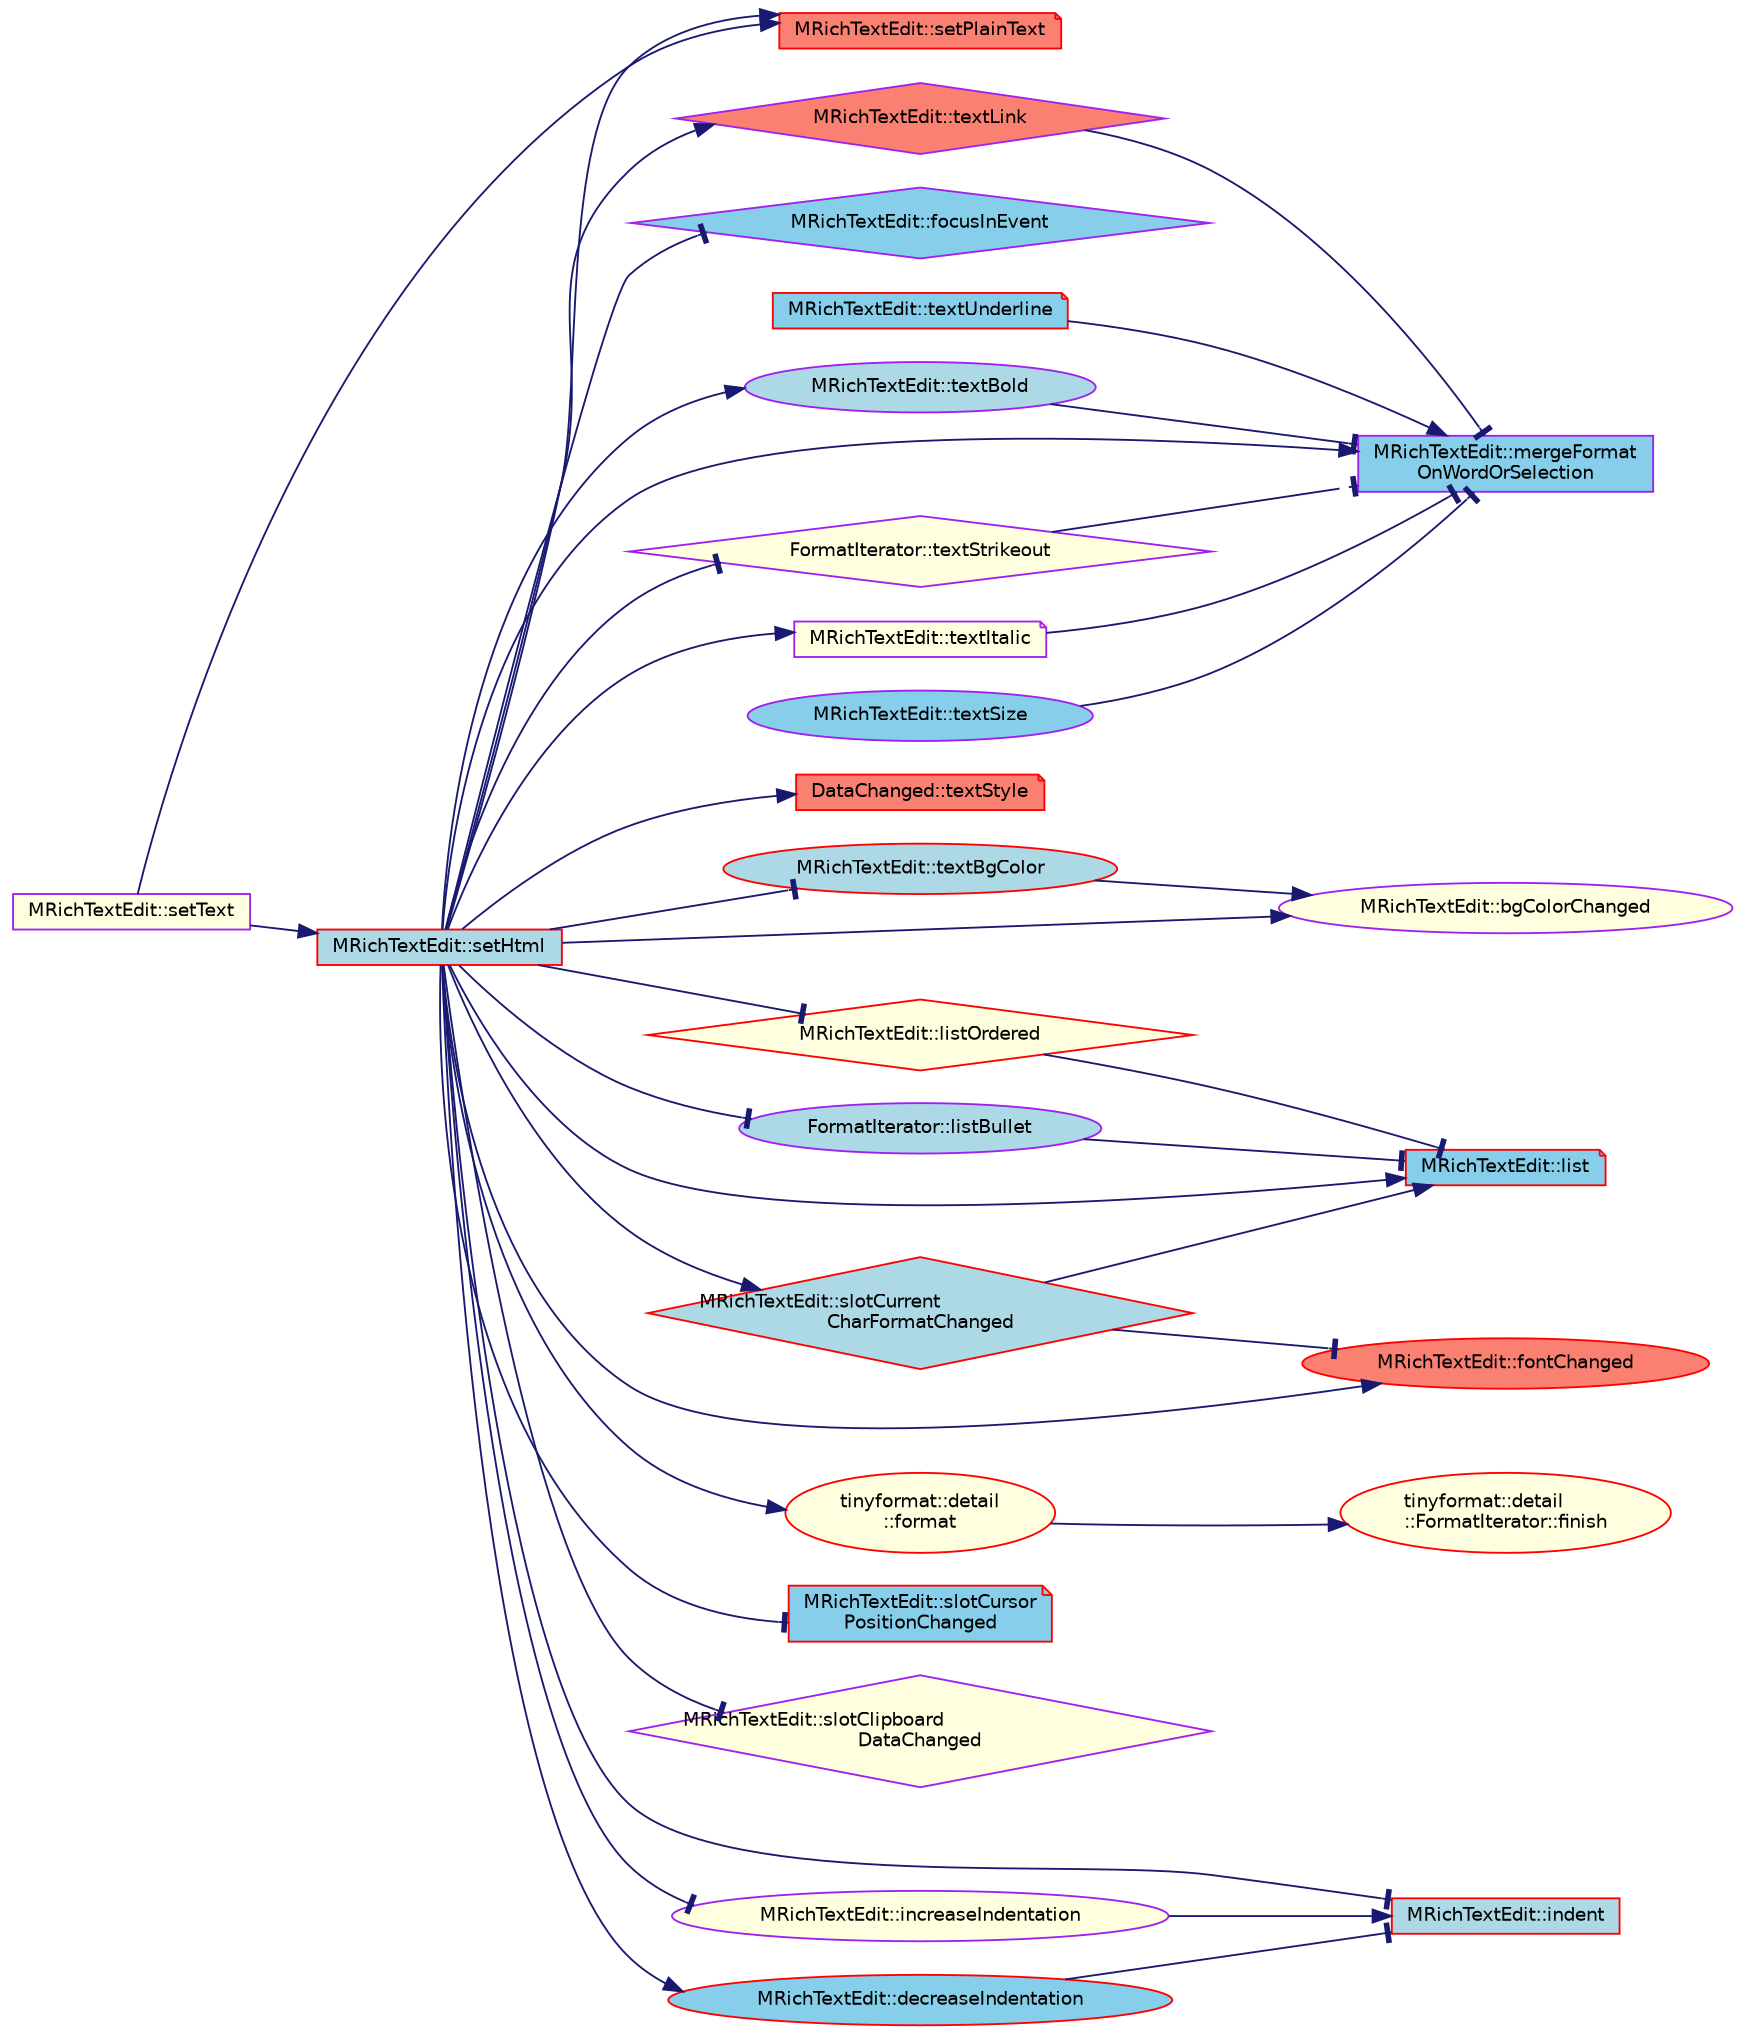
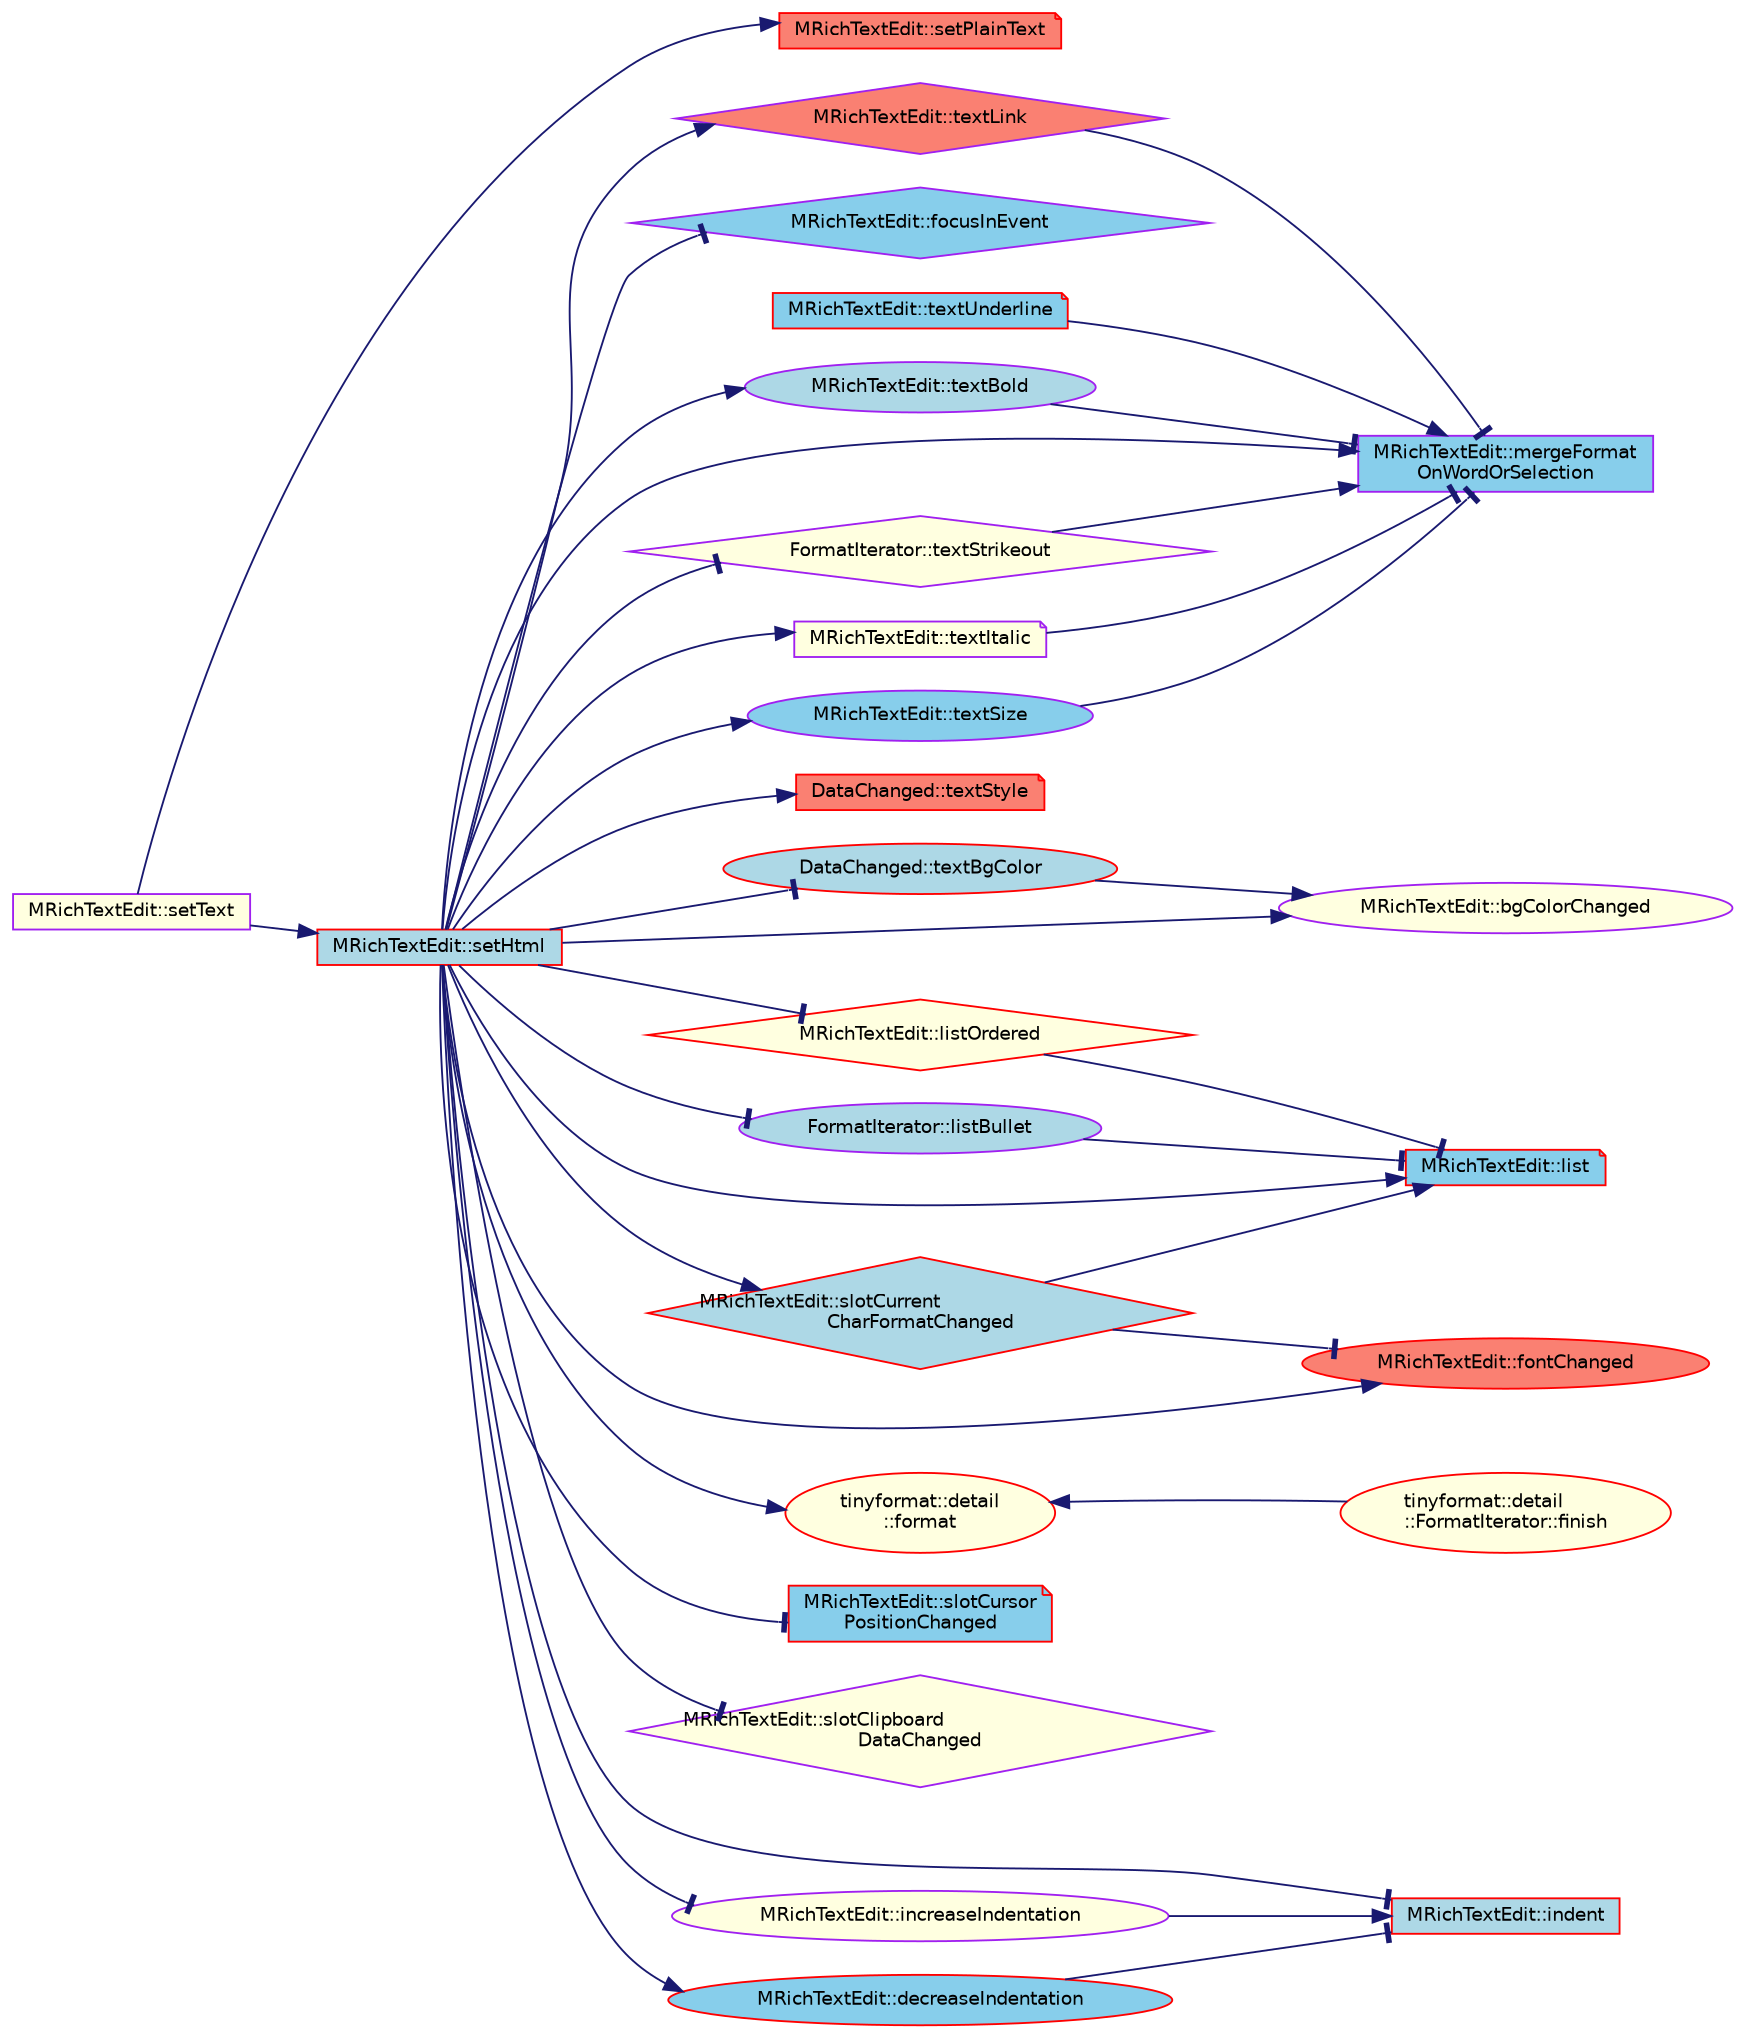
edge "MRichTextEdit::setHtml" -> "MRichTextEdit::setPlainText": now "MRichTextEdit::setHtml" -> "MRichTextEdit::textSize"
edge "FormatIterator::textStrikeout" -> "MRichTextEdit::mergeFormat OnWordOrSelection": arrowhead tee -> normal
node "MRichTextEdit::textBgColor": label "MRichTextEdit::textBgColor" -> "DataChanged::textBgColor"
edge "tinyformat::detail ::format" -> "tinyformat::detail ::FormatIterator::finish": reversed
